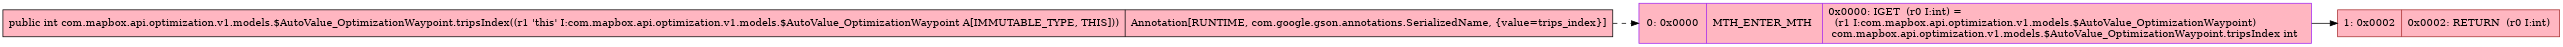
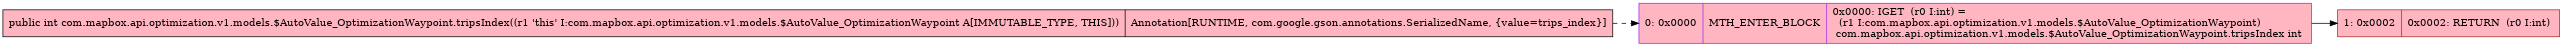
node "0: 0x0000": text "MTH_ENTER_MTH" -> "MTH_ENTER_BLOCK"
